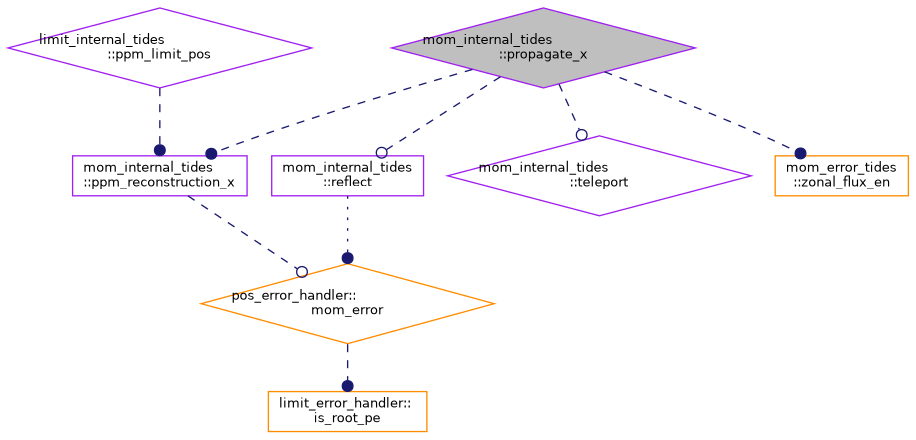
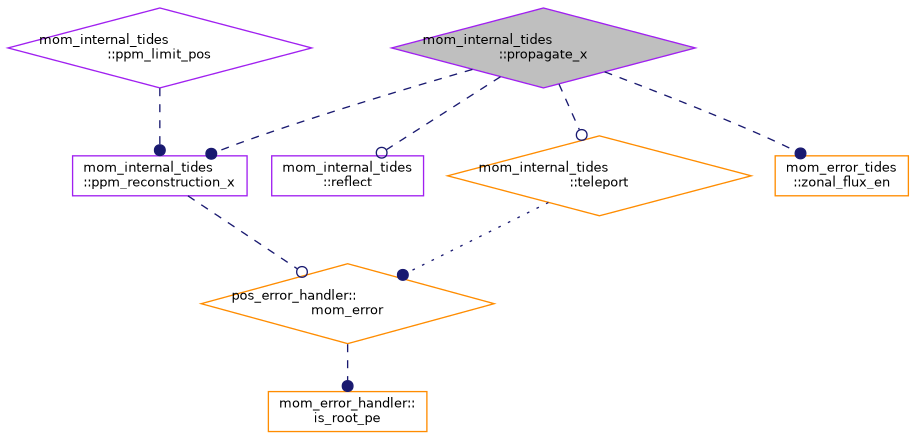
node "limit_internal_tides ::ppm_limit_pos": label "limit_internal_tides ::ppm_limit_pos" -> "mom_internal_tides ::ppm_limit_pos"
node "mom_internal_tides ::teleport": color purple -> darkorange
edge "mom_internal_tides ::reflect" -> "pos_error_handler:: mom_error": now "mom_internal_tides ::teleport" -> "pos_error_handler:: mom_error"
node "limit_error_handler:: is_root_pe": label "limit_error_handler:: is_root_pe" -> "mom_error_handler:: is_root_pe"
